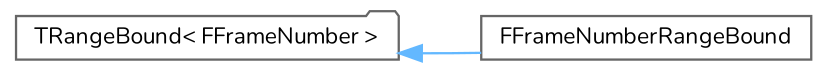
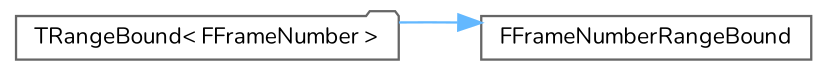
edge "FFrameNumberRangeBound" -> "TRangeBound< FFrameNumber >": reversed
